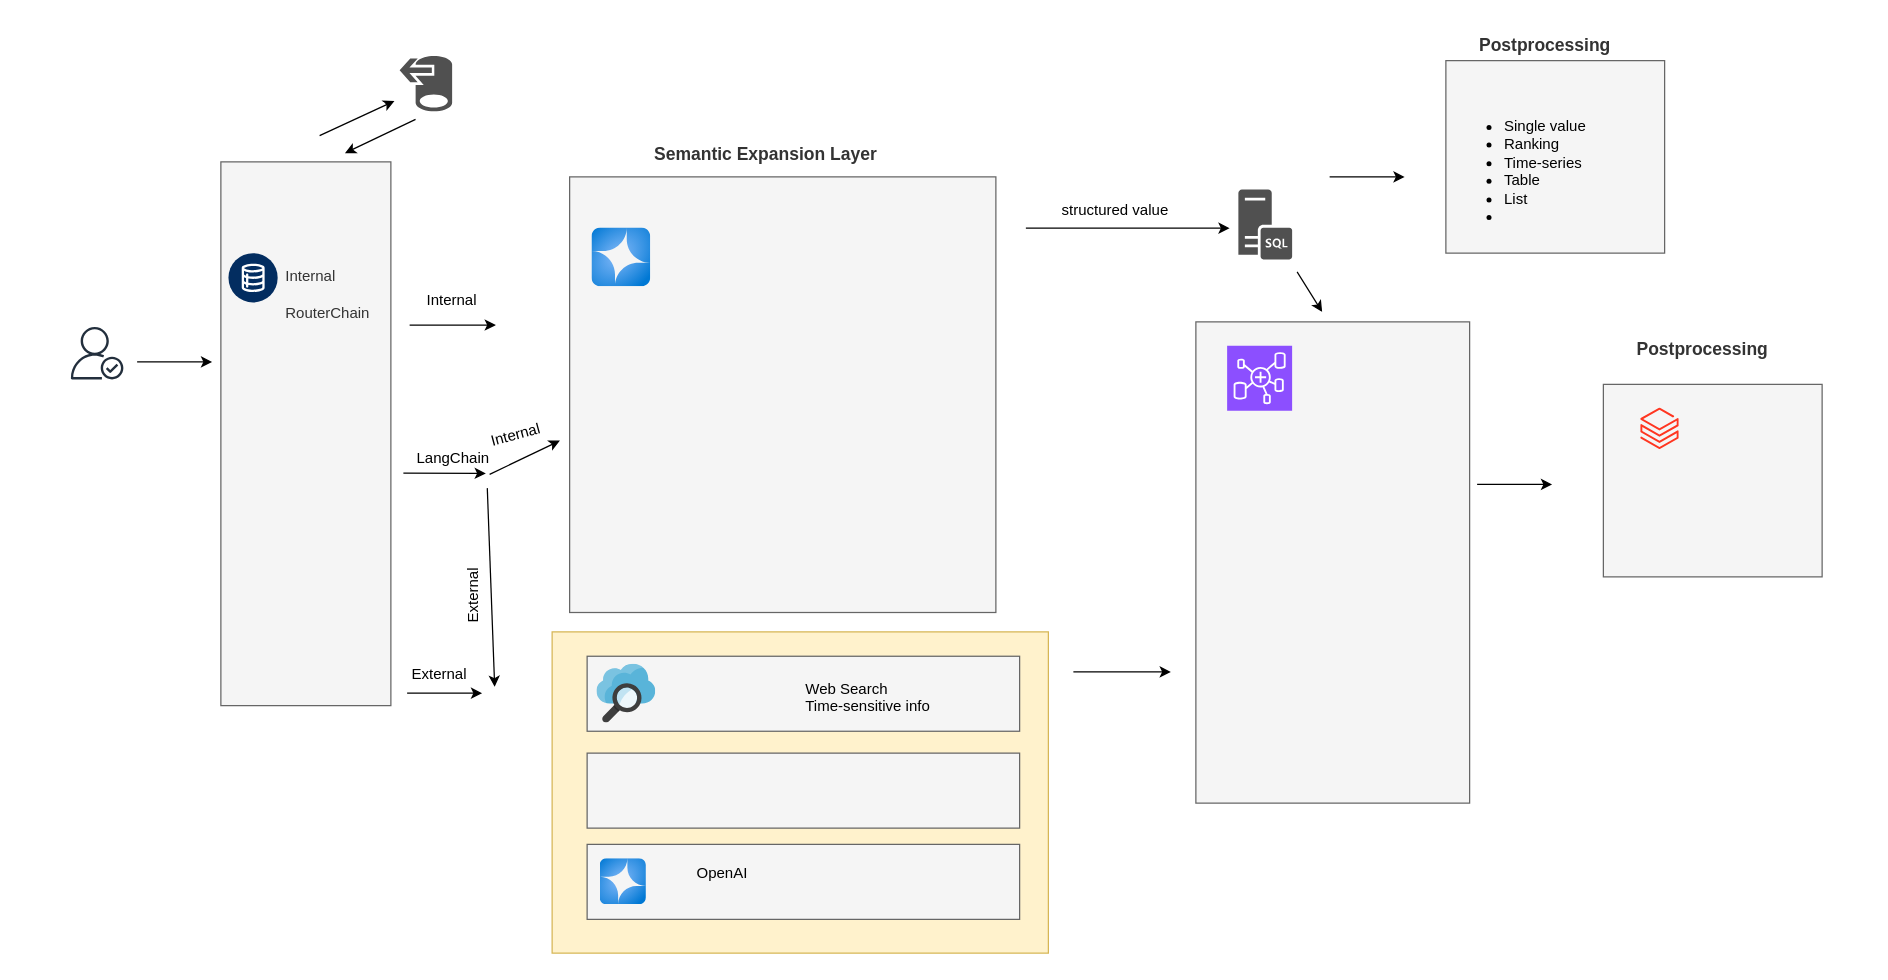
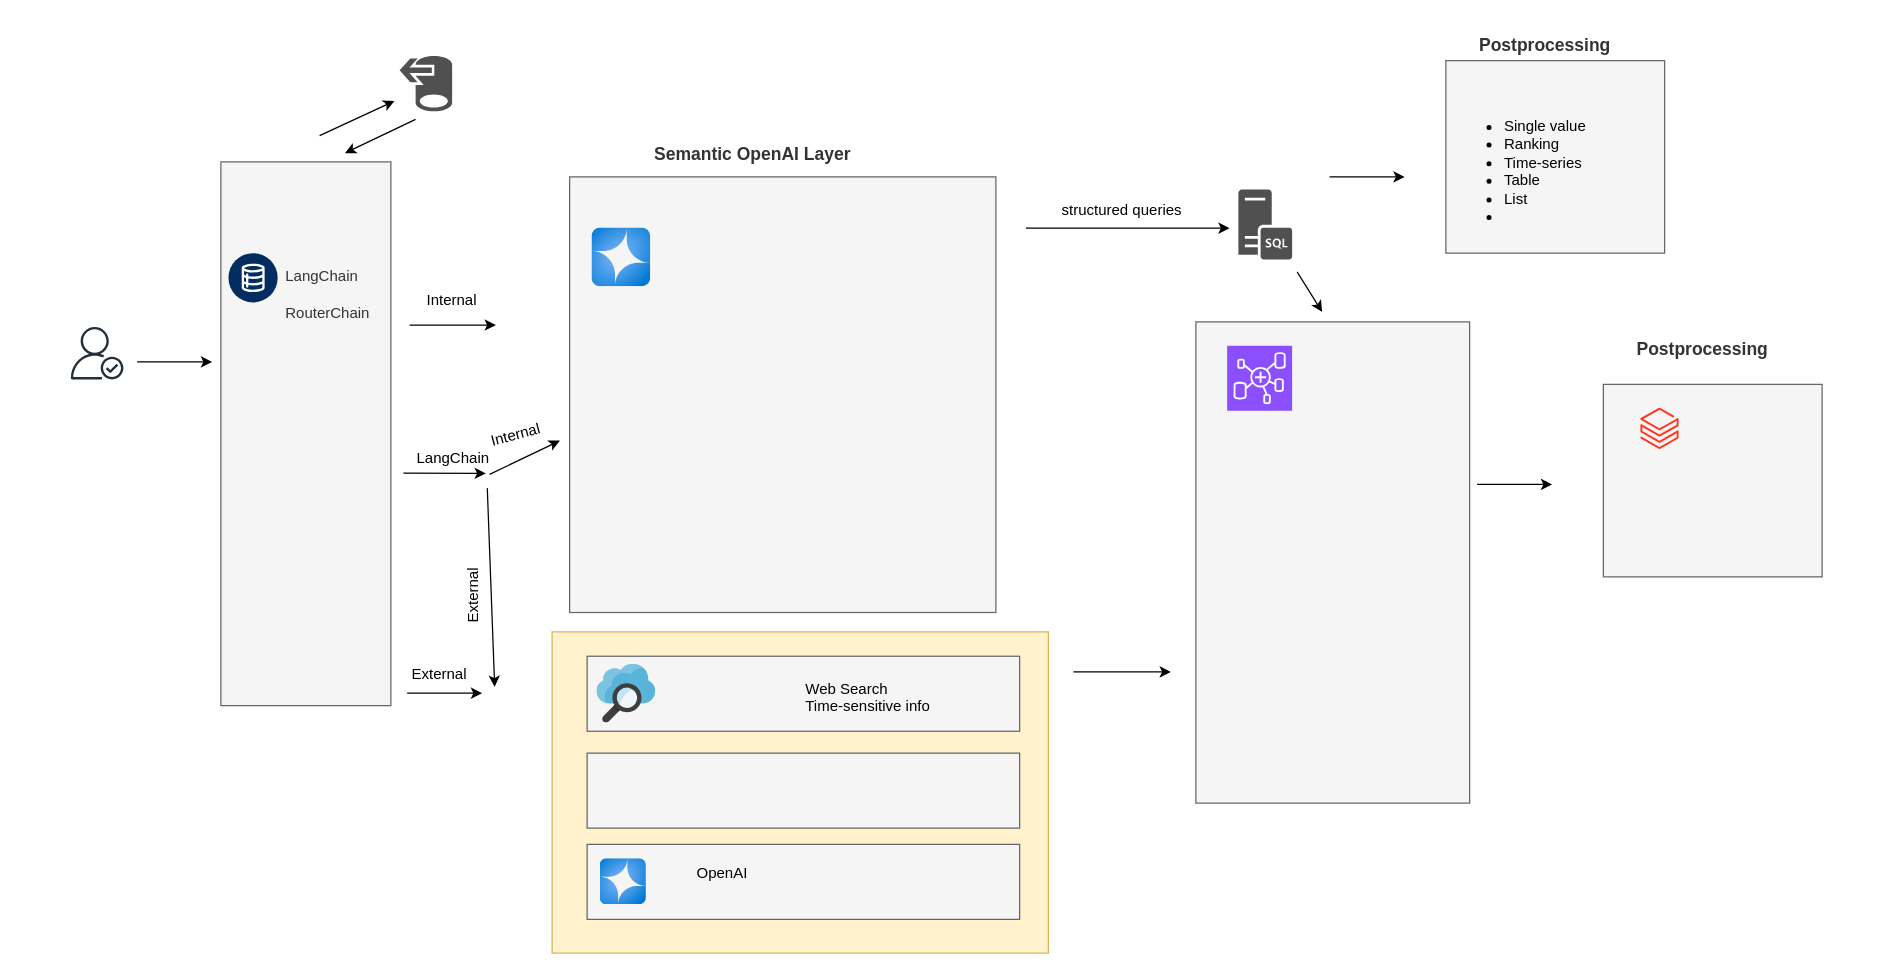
node "Semantic Expansion Layer": label "Semantic Expansion Layer" -> "Semantic OpenAI Layer"
node "structured value": label "structured value" -> "structured queries"
node "Internal RouterChain": label "Internal RouterChain" -> "LangChain RouterChain"
